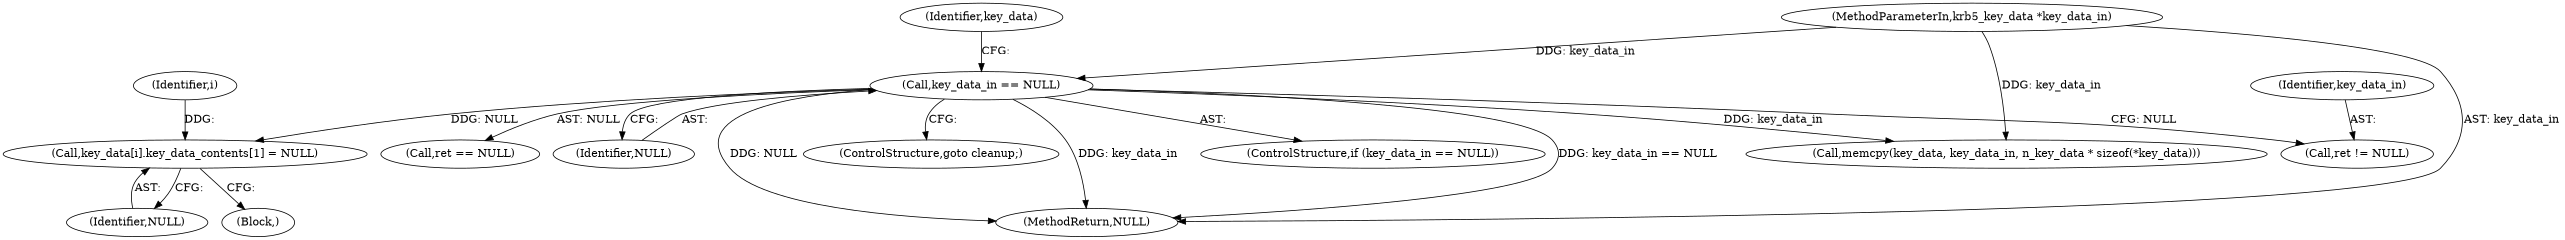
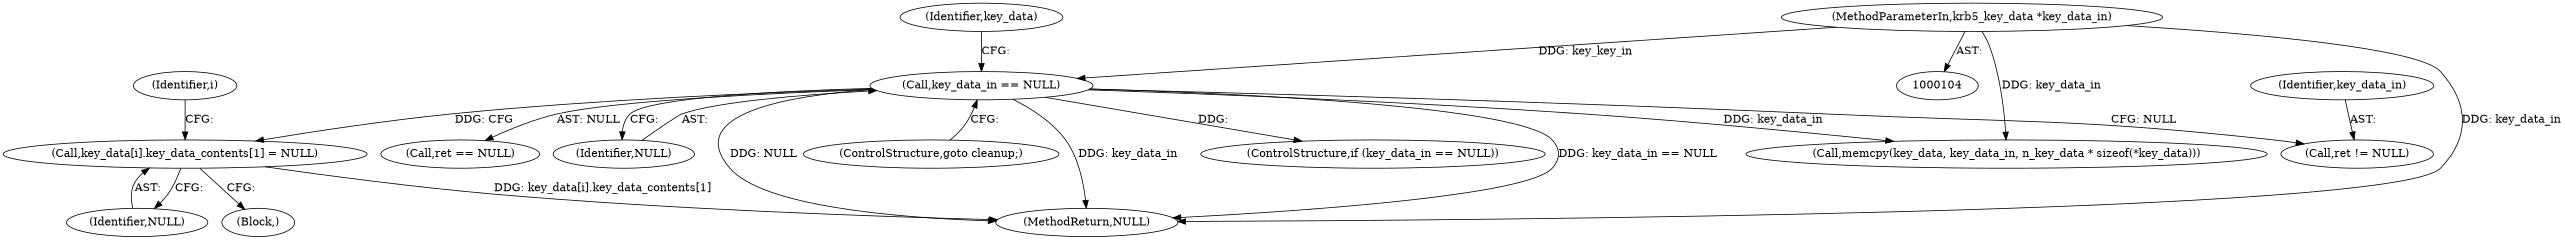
edge "(MethodParameterIn,krb5_key_data *key_data_in)" -> "(Call,key_data_in == NULL)": label "DDG: key_data_in" -> "DDG: key_key_in"
node "1000104": added
edge "(Call,key_data_in == NULL)" -> "(ControlStructure,goto cleanup;)": reversed
edge "(Identifier,i)" -> "(Call,key_data[i].key_data_contents[1] = NULL)": label "DDG: " -> "CFG: "
edge "(Call,key_data_in == NULL)" -> "(Call,key_data[i].key_data_contents[1] = NULL)": label "DDG: NULL" -> "DDG: CFG"
edge "(Call,key_data_in == NULL)" -> "(ControlStructure,if (key_data_in == NULL))": label "AST: " -> "DDG: "
edge "(MethodParameterIn,krb5_key_data *key_data_in)" -> "(MethodReturn,NULL)": label "AST: key_data_in" -> "DDG: key_data_in"
edge "(Call,key_data[i].key_data_contents[1] = NULL)" -> "(MethodReturn,NULL)": added, label "DDG: key_data[i].key_data_contents[1]"
